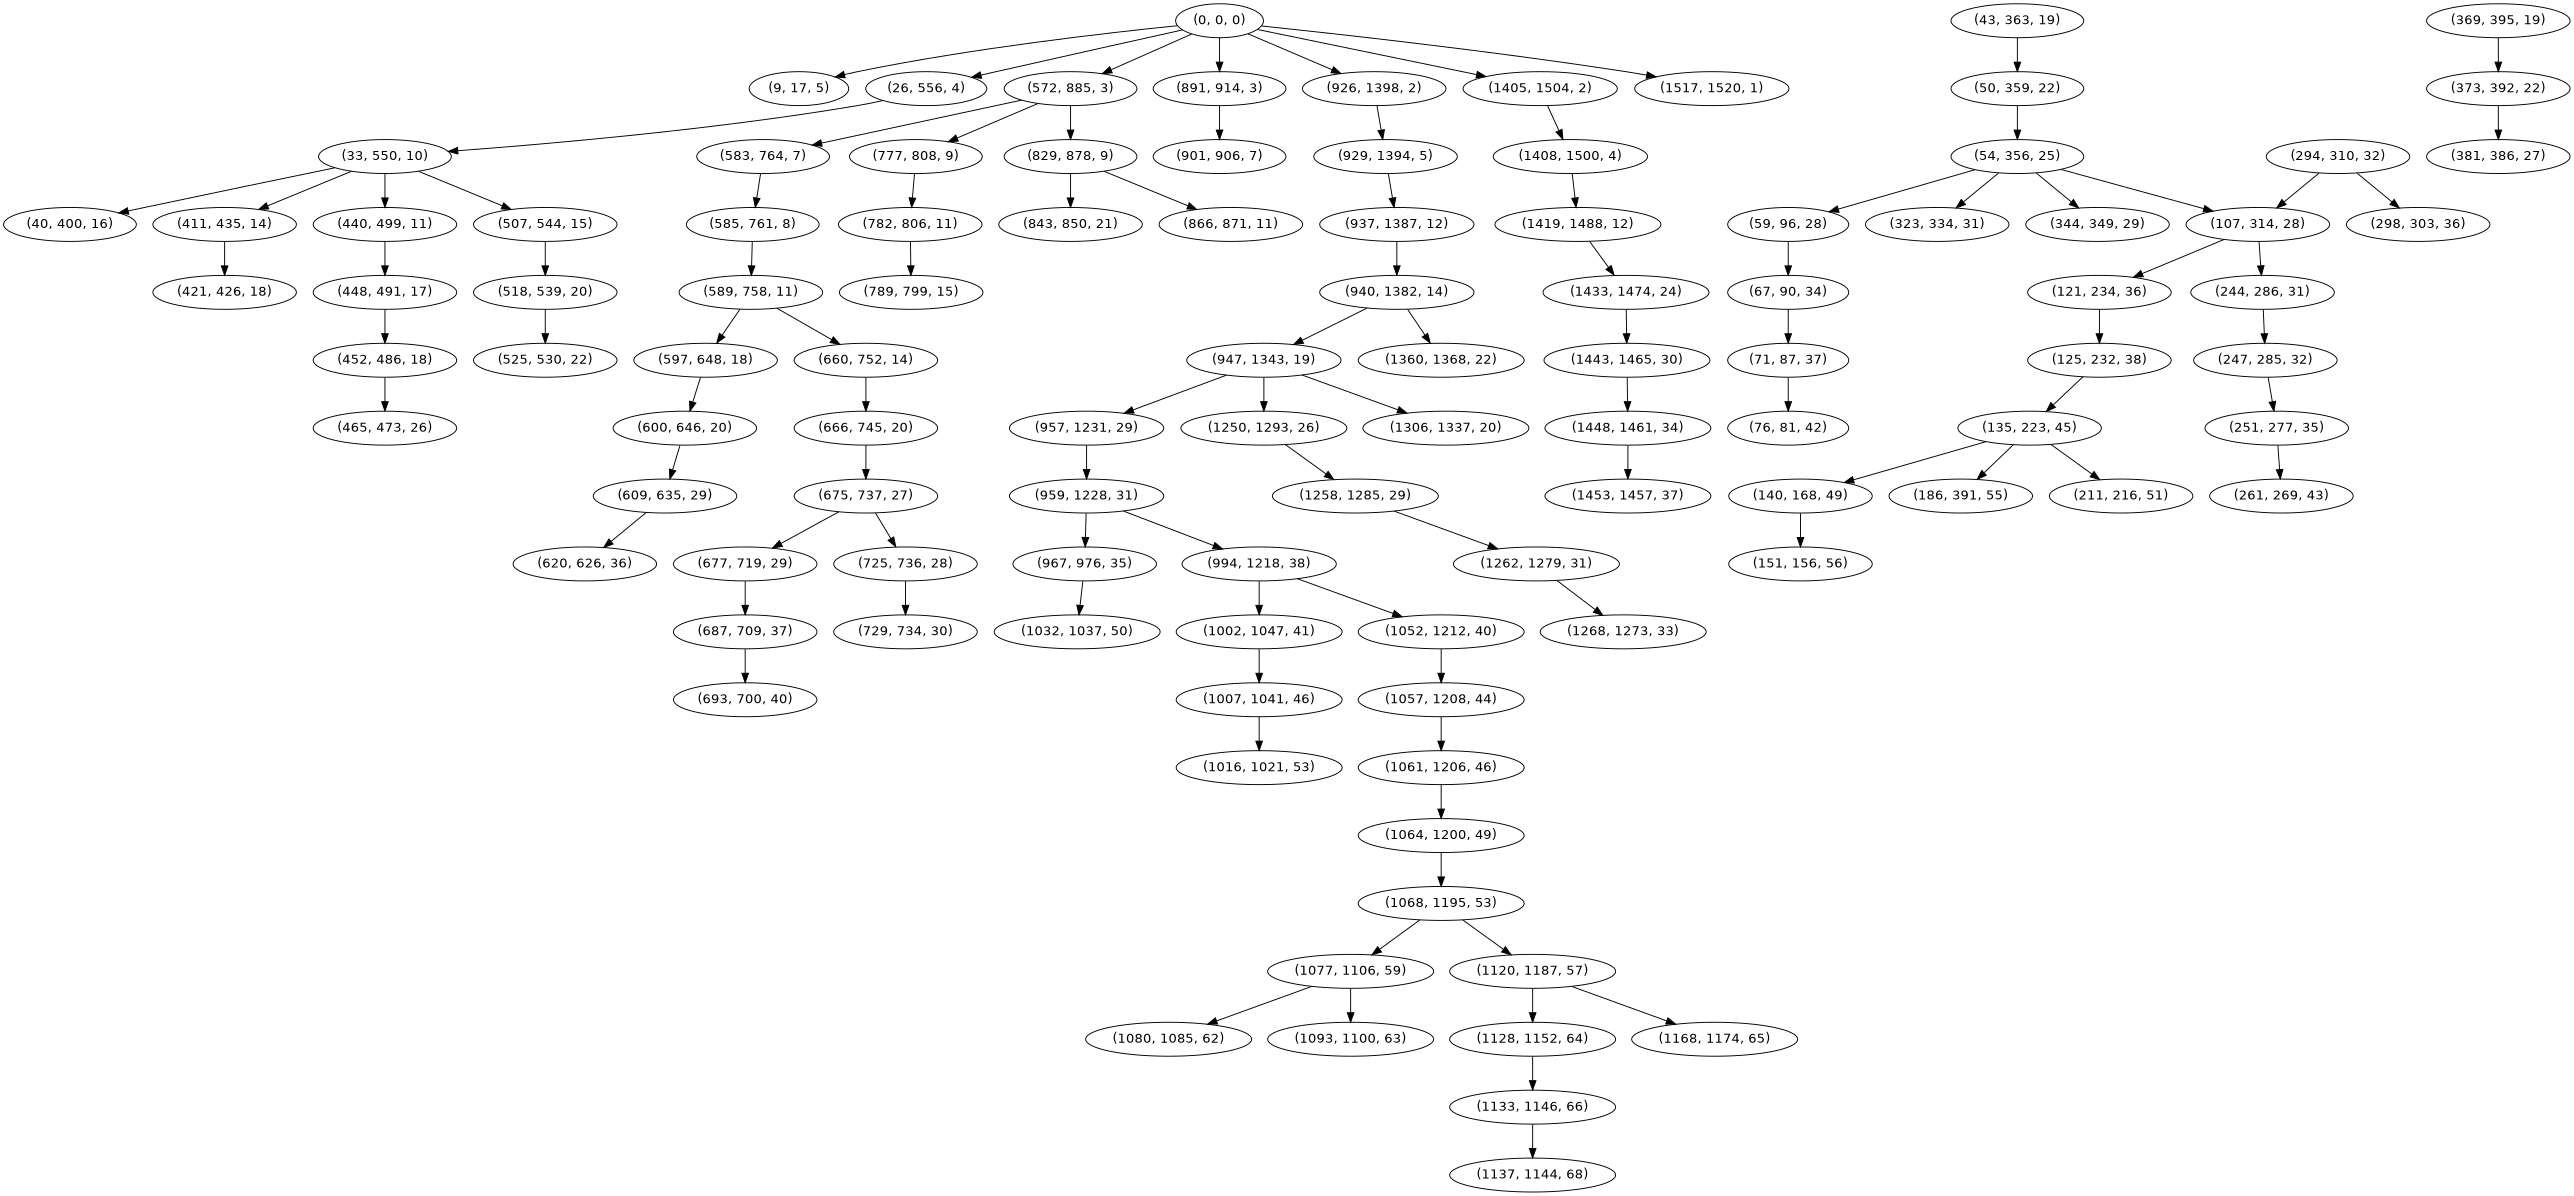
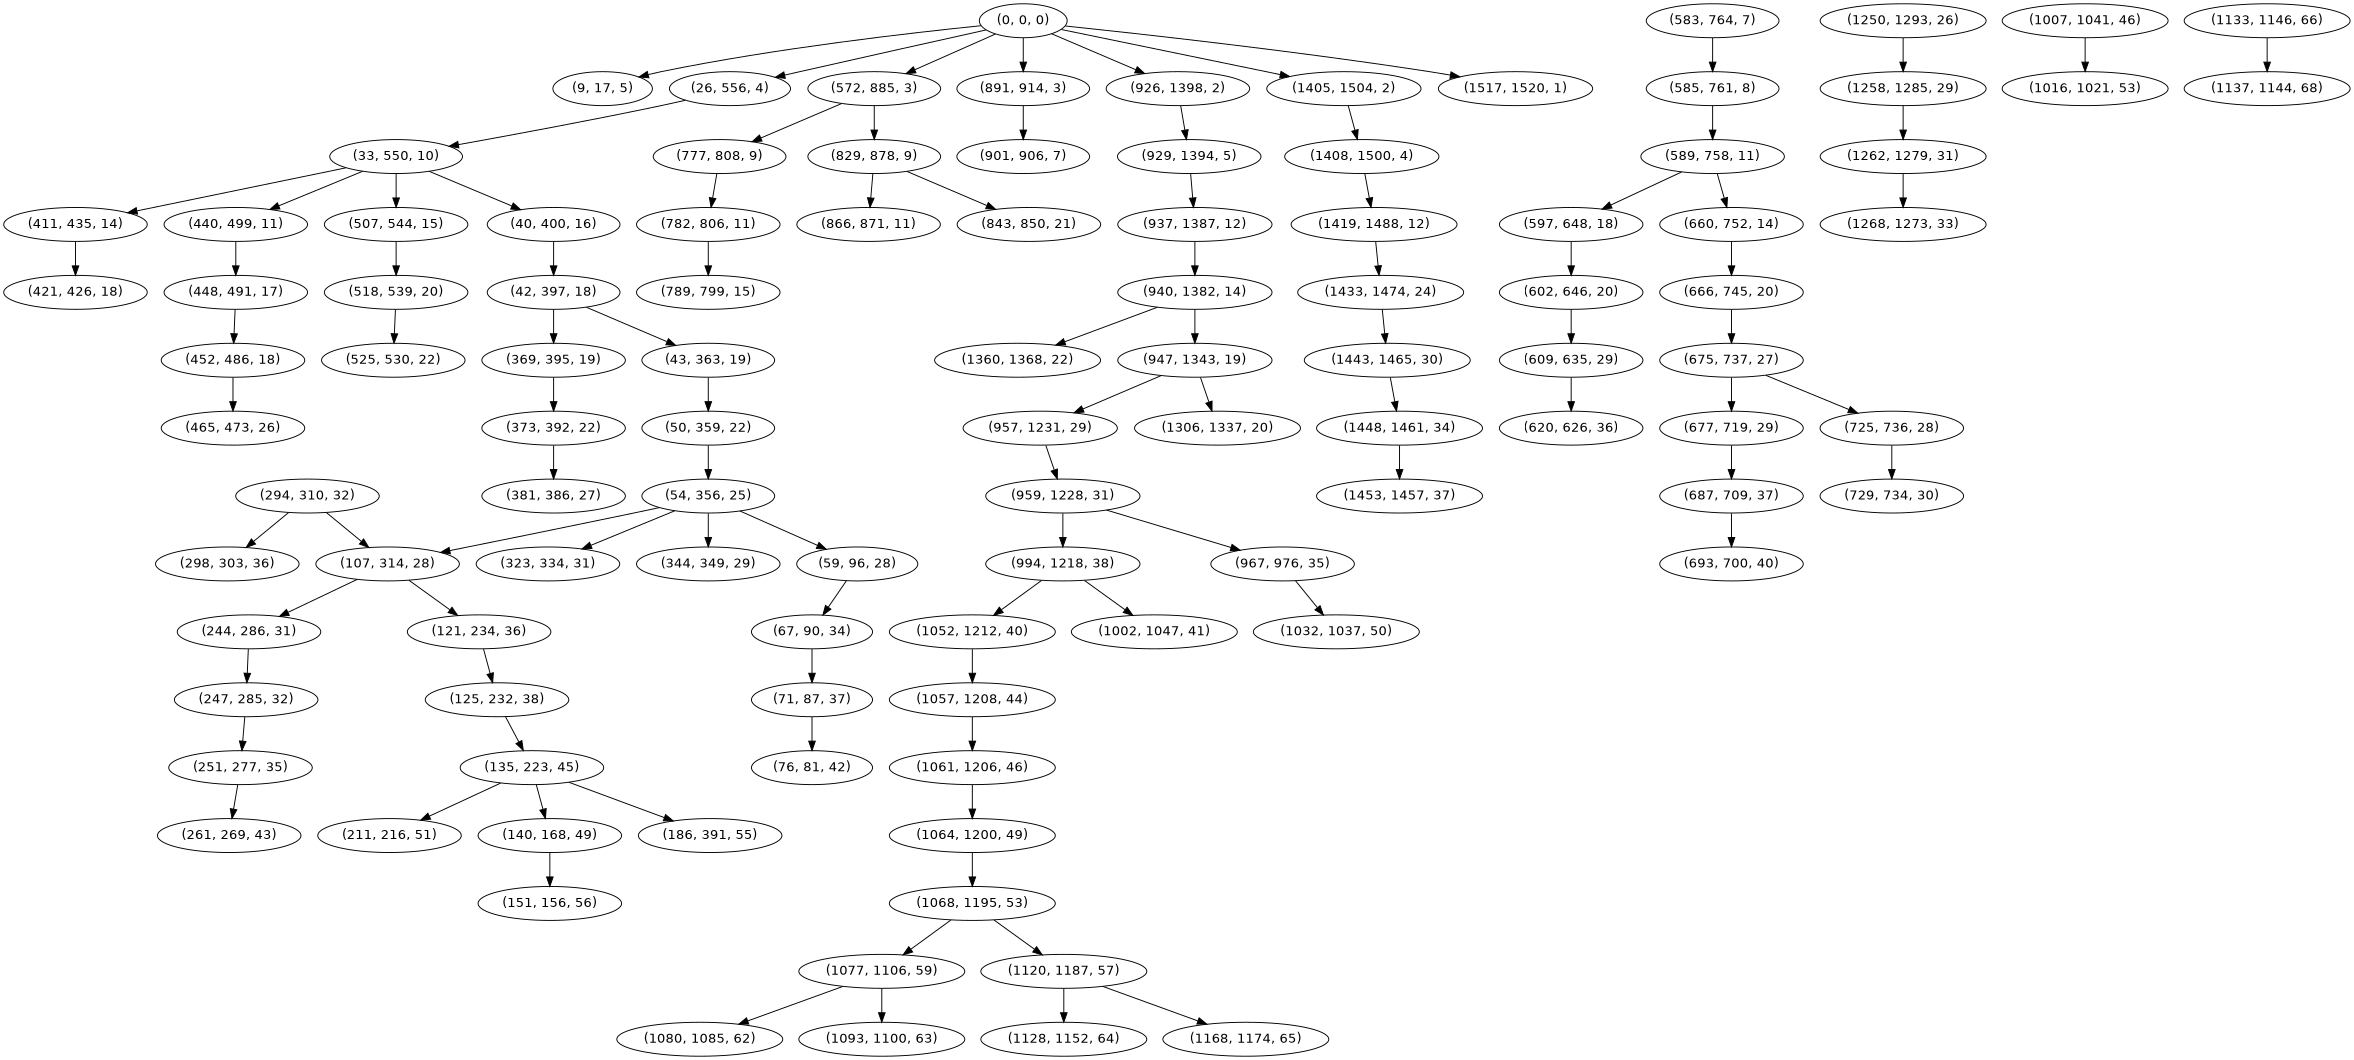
edge "(572, 885, 3)" -> "(583, 764, 7)": removed
node "(42, 397, 18)": added
edge "(947, 1343, 19)" -> "(1250, 1293, 26)": removed
node "(600, 646, 20)": label "(600, 646, 20)" -> "(602, 646, 20)"
edge "(1002, 1047, 41)" -> "(1007, 1041, 46)": removed
edge "(1128, 1152, 64)" -> "(1133, 1146, 66)": removed
